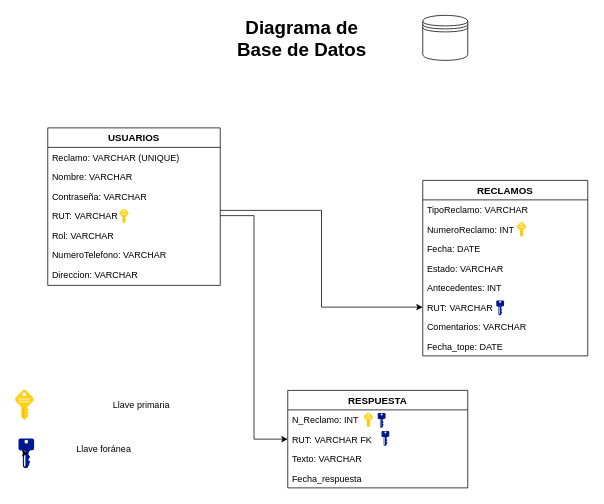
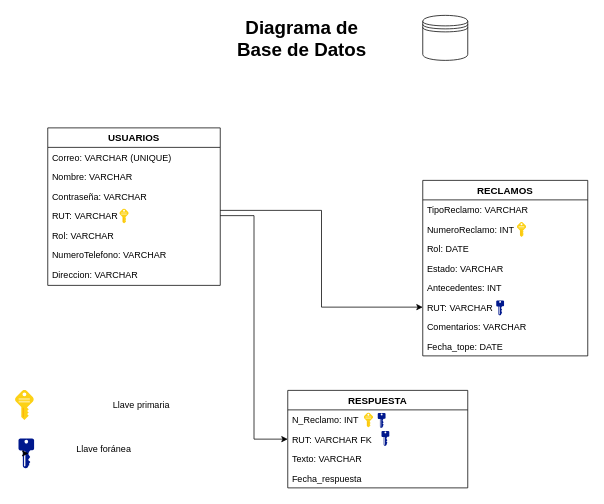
node "Reclamo: VARCHAR (UNIQUE)": label "Reclamo: VARCHAR (UNIQUE)" -> "Correo: VARCHAR (UNIQUE)"
node "Fecha: DATE": label "Fecha: DATE" -> "Rol: DATE"
